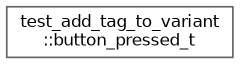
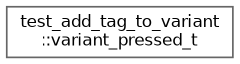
node "test_add_tag_to_variant ::button_pressed_t": label "test_add_tag_to_variant ::button_pressed_t" -> "test_add_tag_to_variant ::variant_pressed_t"
